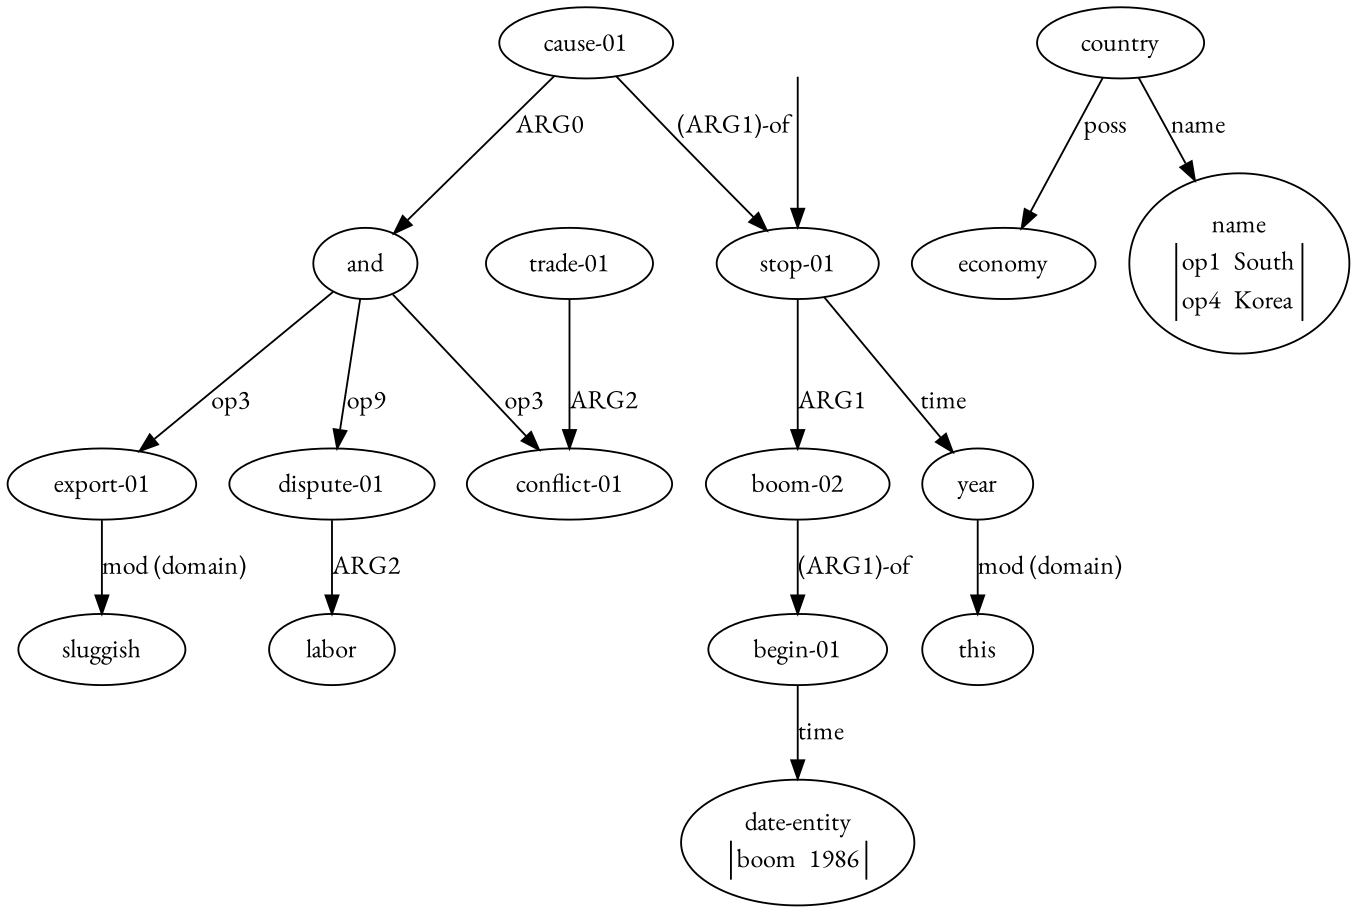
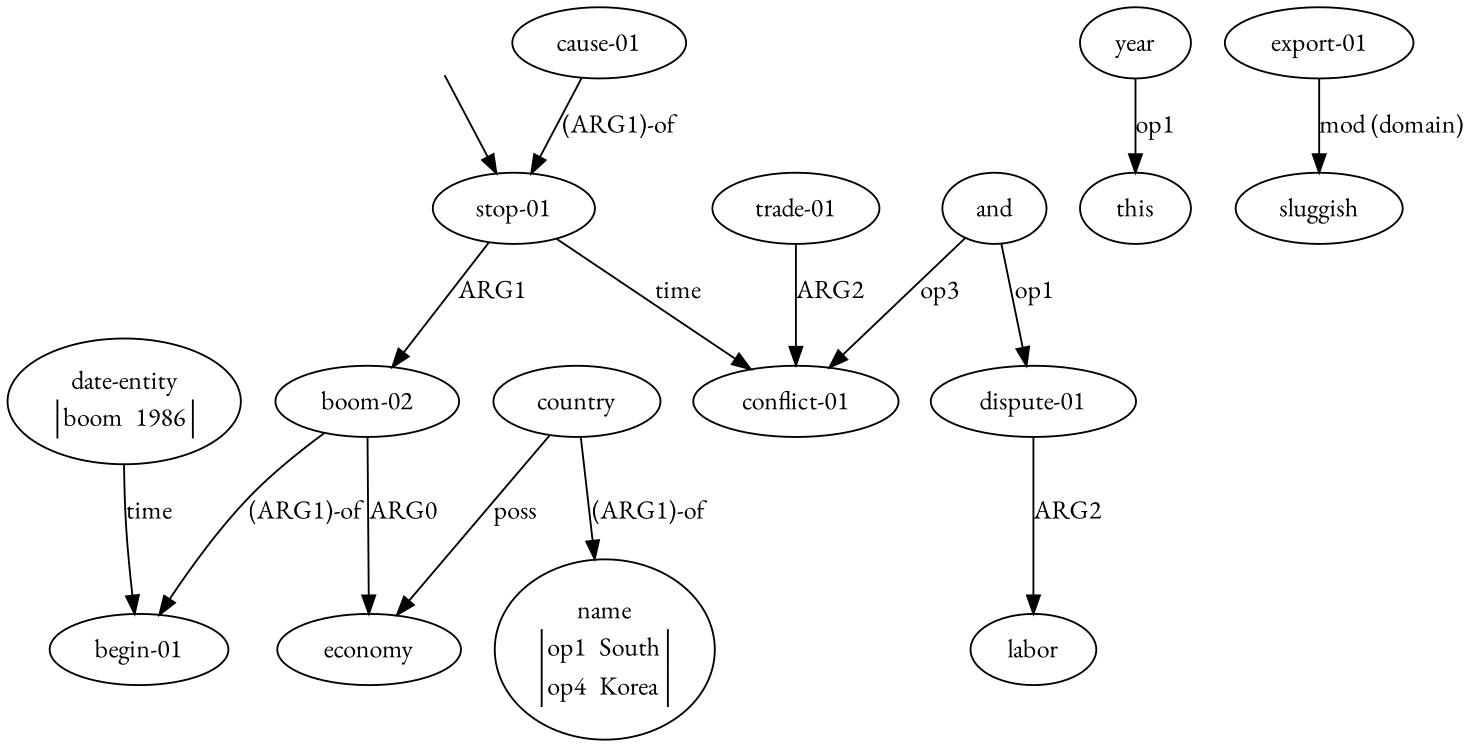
edge "country" -> "name": label "name" -> "(ARG1)-of"
edge "cause-01" -> "and": removed, label "ARG0"
edge "and" -> "export-01": removed, label "op3"
edge "stop-01" -> "year": now "stop-01" -> "conflict-01"
edge "and" -> "dispute-01": label "op9" -> "op1"
edge "boom-02" -> "economy": added, label "ARG0"
edge "year" -> "this": label "mod (domain)" -> "op1"
edge "begin-01" -> "date-entity": reversed
